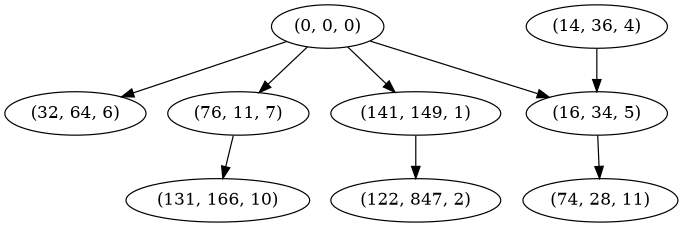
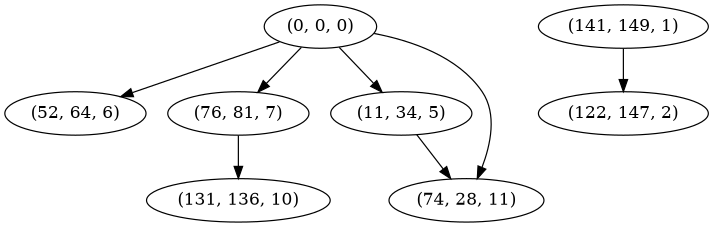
node "(14, 36, 4)": removed
edge "(0, 0, 0)" -> "(141, 149, 1)": now "(0, 0, 0)" -> "(74, 28, 11)"
node "(32, 64, 6)": label "(32, 64, 6)" -> "(52, 64, 6)"
node "(76, 11, 7)": label "(76, 11, 7)" -> "(76, 81, 7)"
node "(16, 34, 5)": label "(16, 34, 5)" -> "(11, 34, 5)"
node "(131, 166, 10)": label "(131, 166, 10)" -> "(131, 136, 10)"
node "(122, 847, 2)": label "(122, 847, 2)" -> "(122, 147, 2)"
